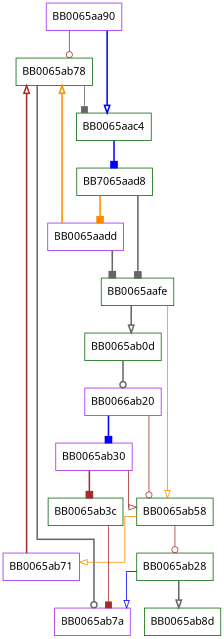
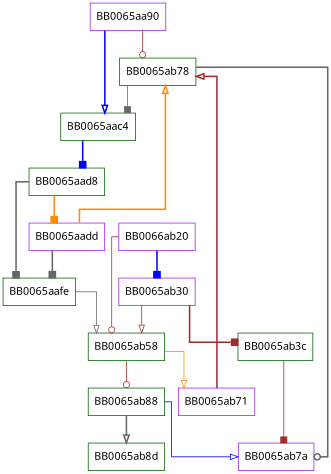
node "BB7065aad8": label "BB7065aad8" -> "BB0065aad8"
node "BB0065ab0d": removed
edge "BB0065aafe" -> "BB0065ab58": color darkorange -> gray40
node "BB0065ab28": label "BB0065ab28" -> "BB0065ab88"
